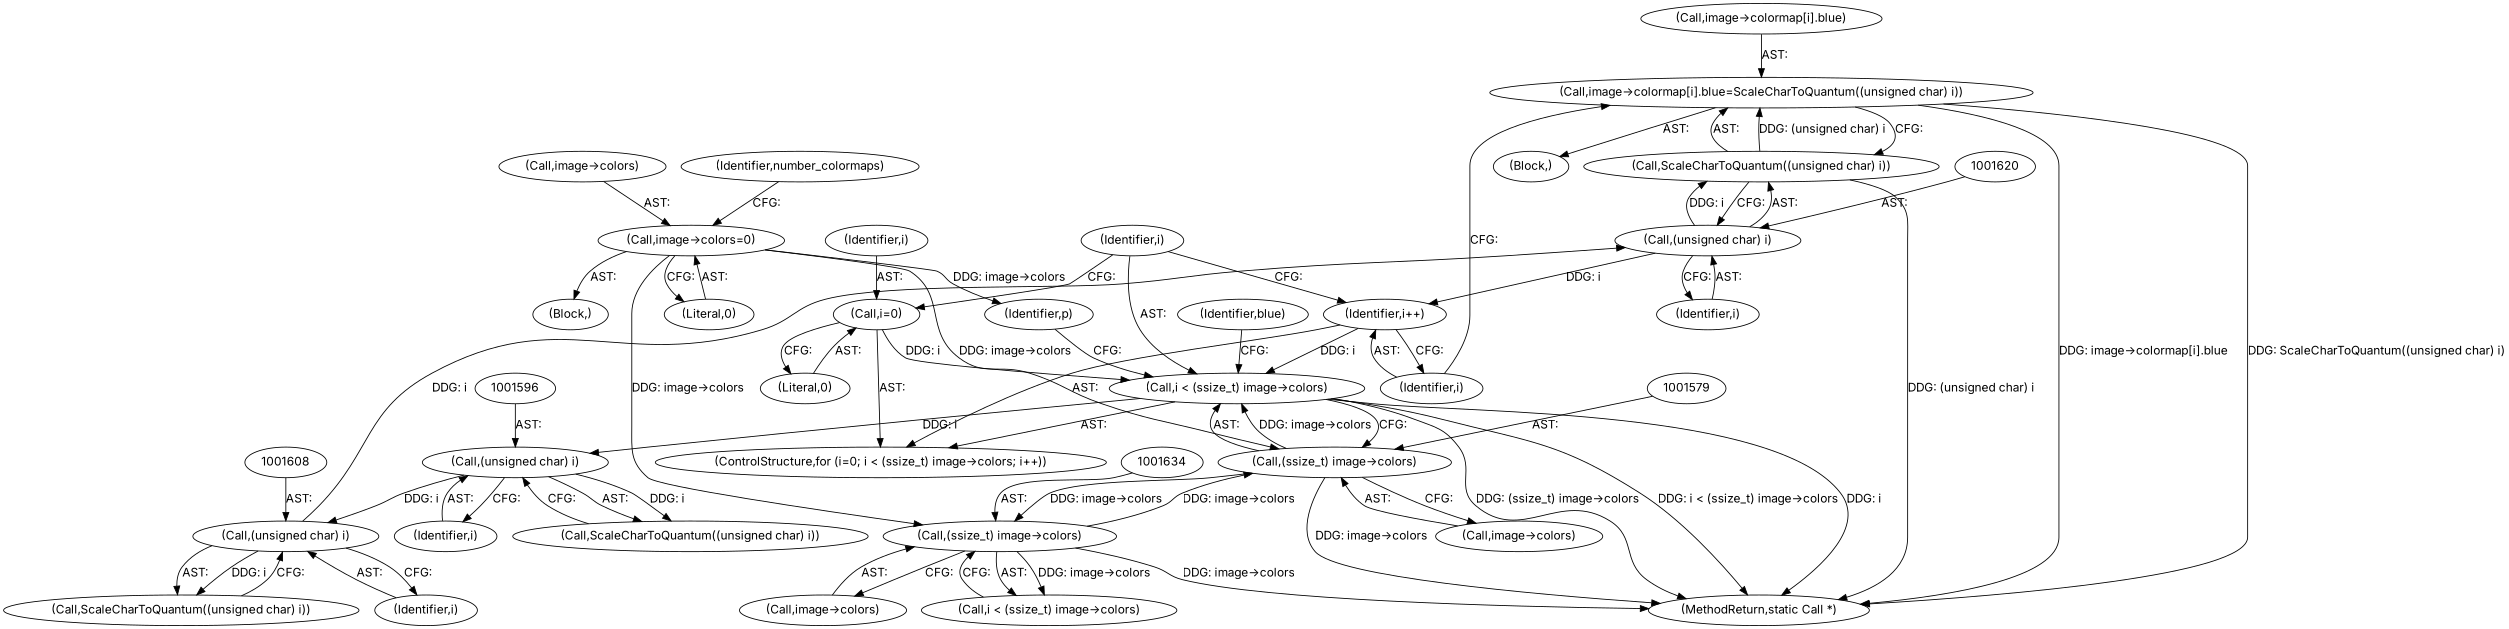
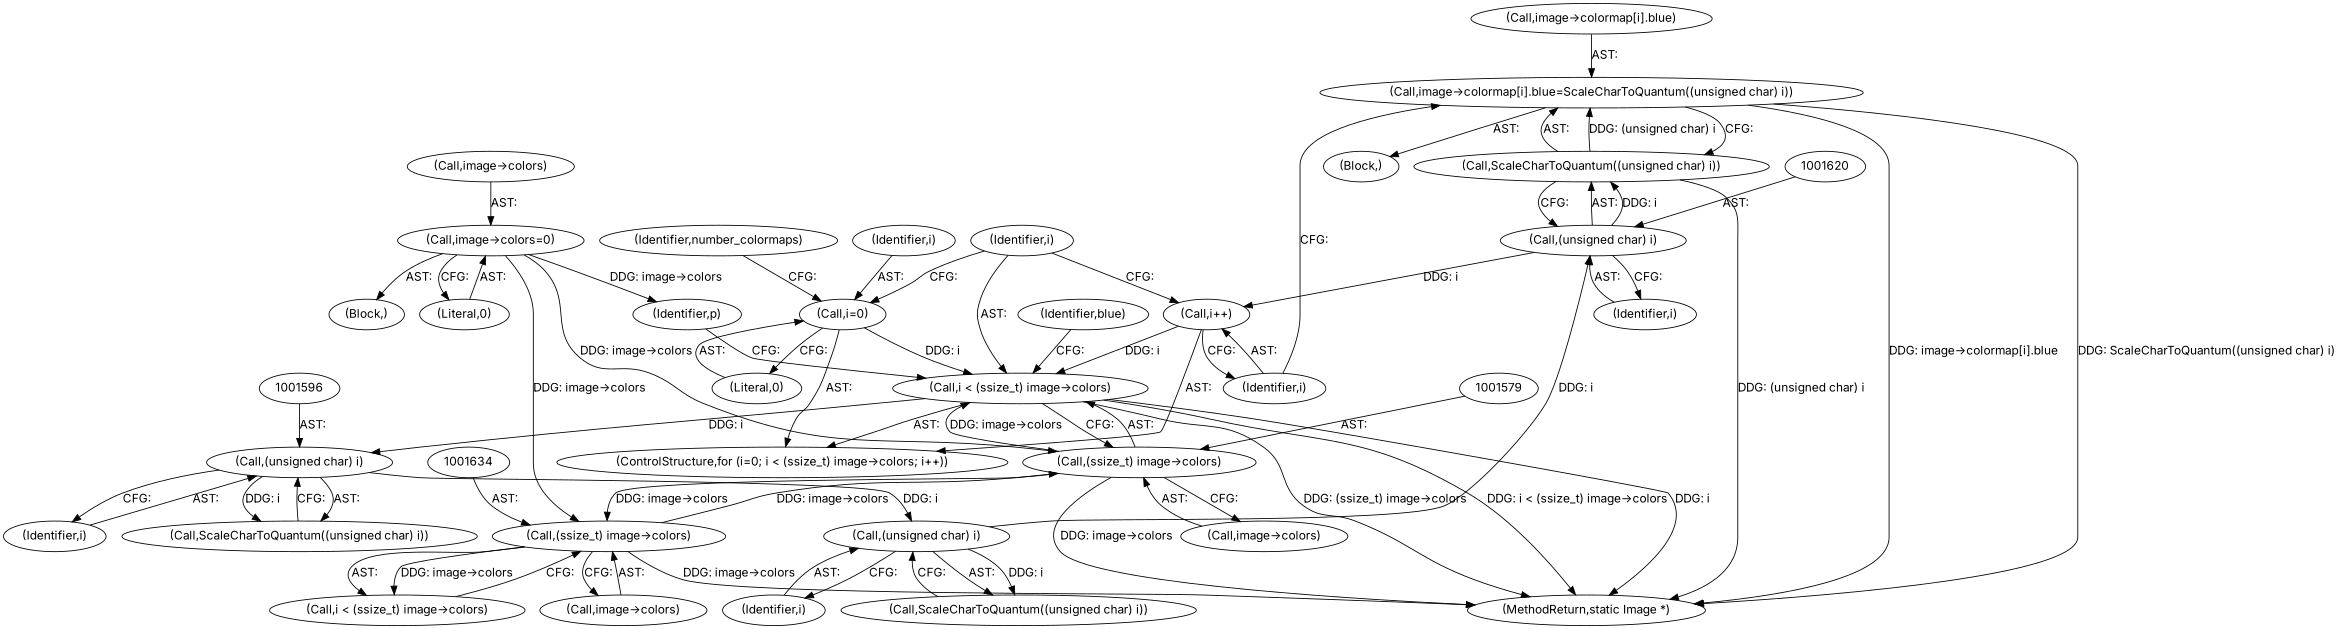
edge "(Identifier,number_colormaps)" -> "(Call,image->colors=0)": now "(Identifier,number_colormaps)" -> "(Call,i=0)"
node "(Identifier,i++)": label "(Identifier,i++)" -> "(Call,i++)"
node "1001608": removed
node "(MethodReturn,static Call *)": label "(MethodReturn,static Call *)" -> "(MethodReturn,static Image *)"
